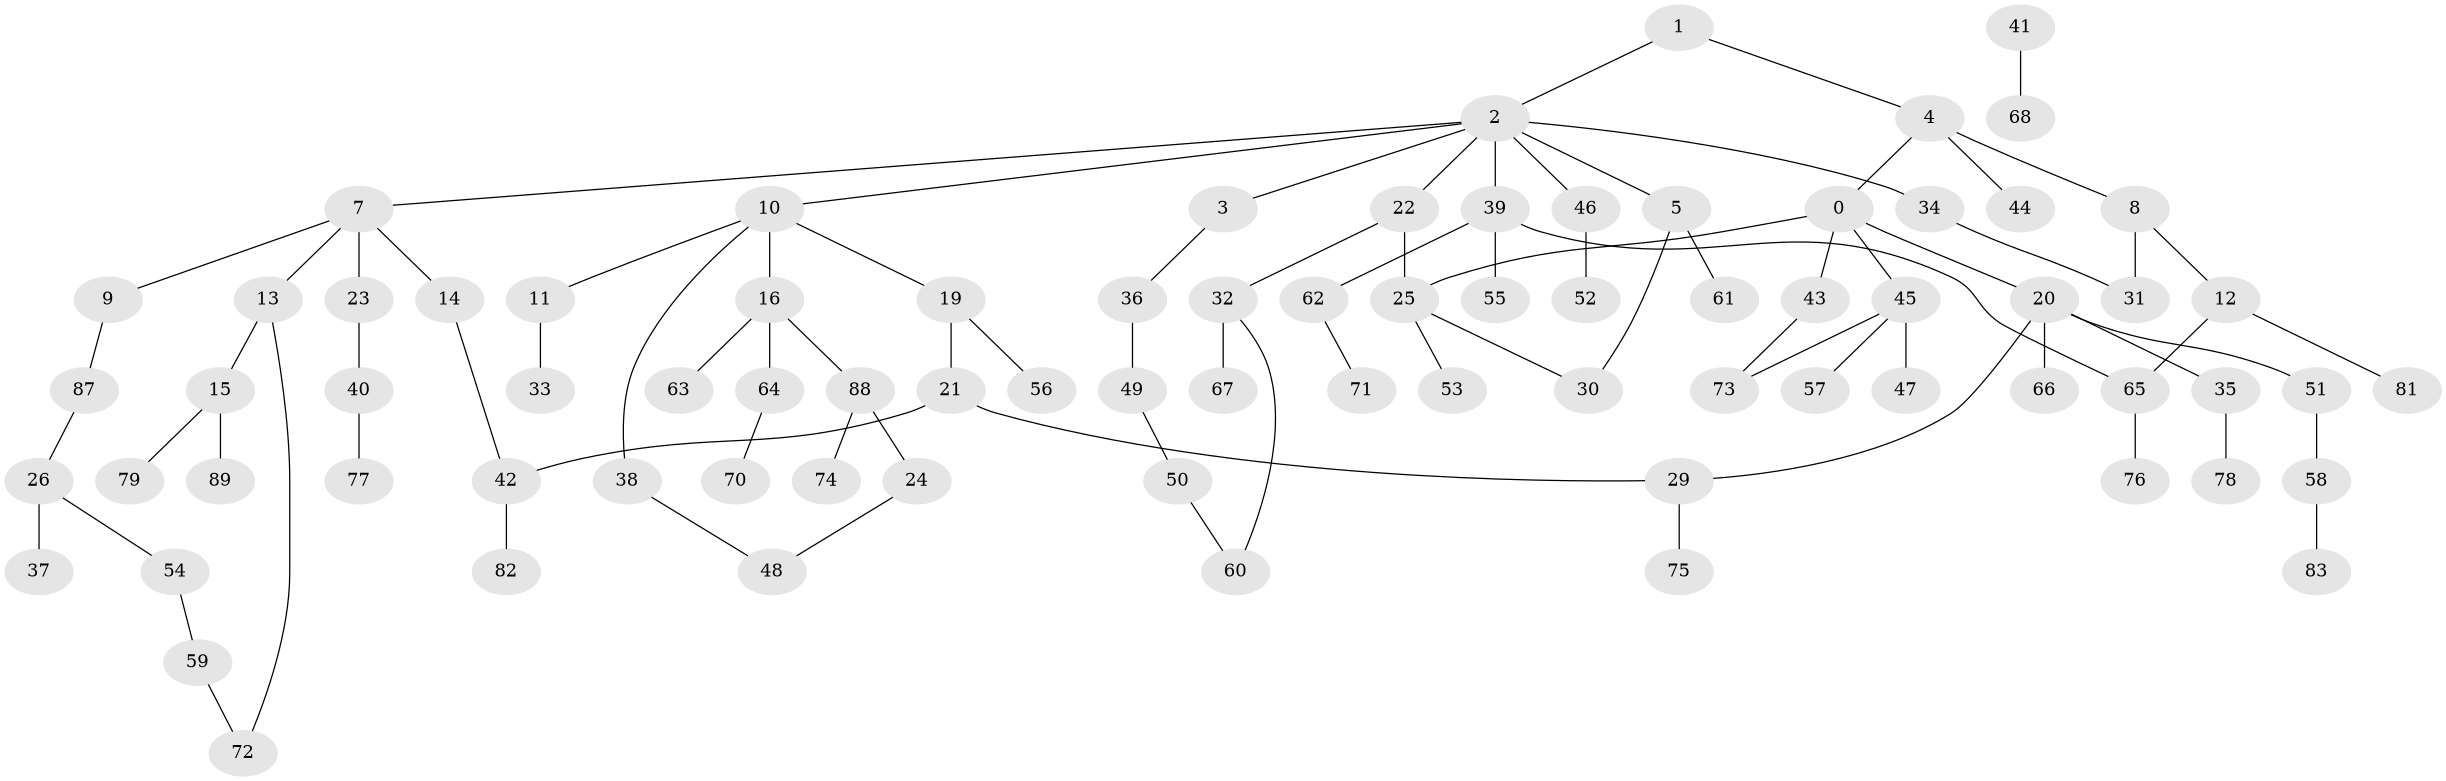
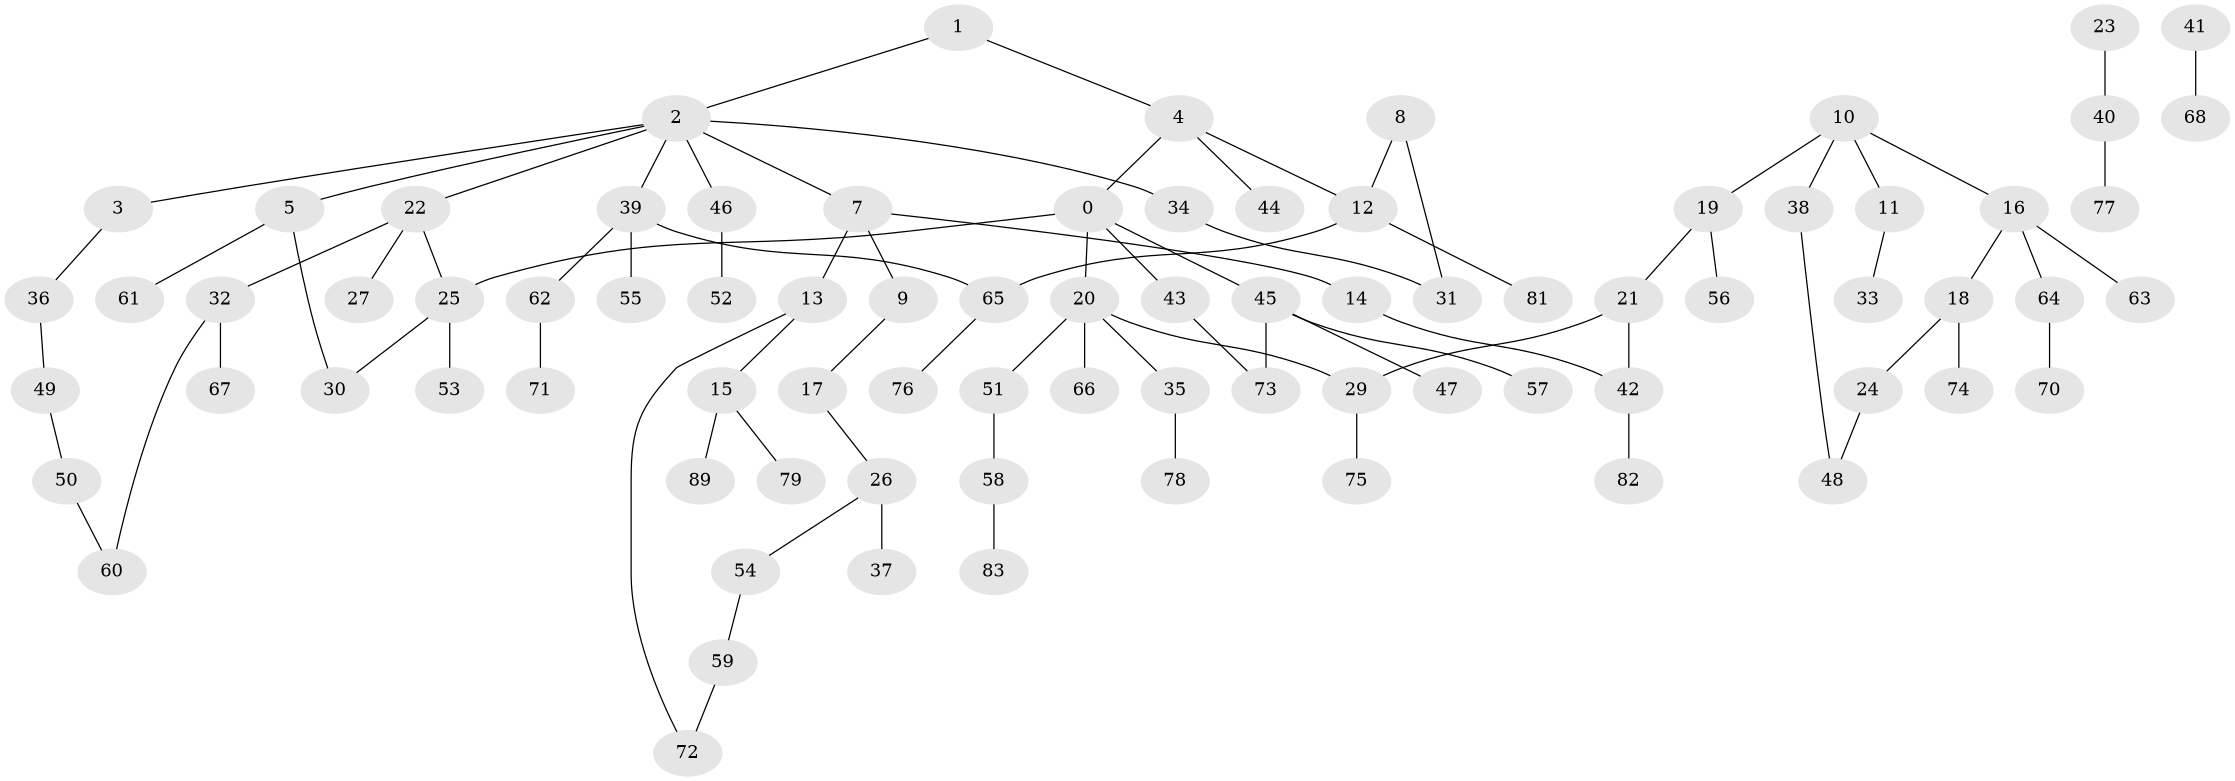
edge "2" -- "10": removed
edge "4" -- "8": now "4" -- "12"
edge "7" -- "23": removed
node "27": added
node "87": label "87" -> "17"
node "88": label "88" -> "18"
